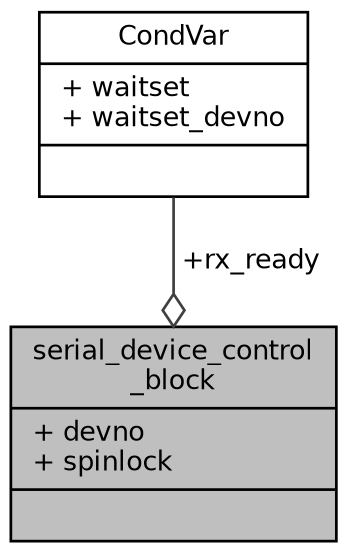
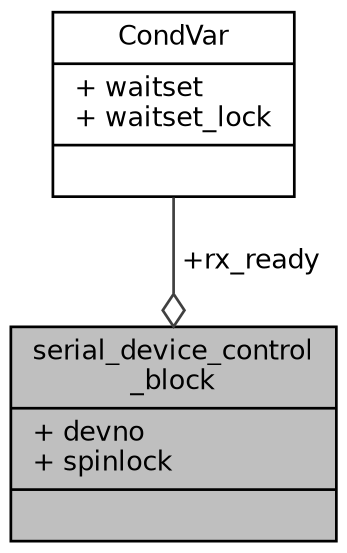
node "CondVar": text "+ waitset_devno" -> "+ waitset_lock"
